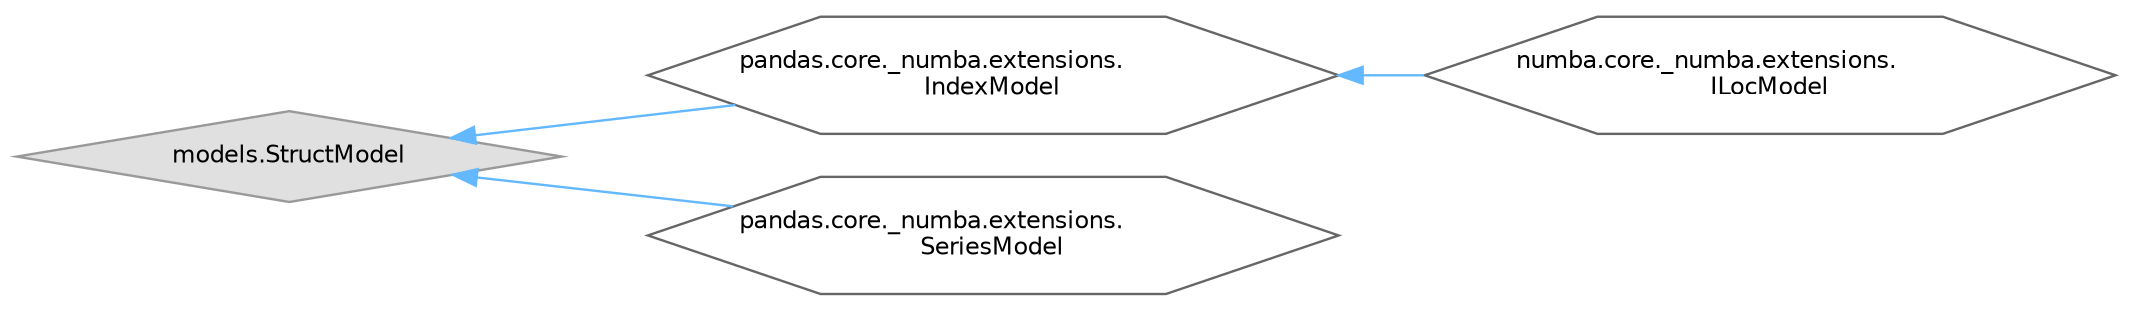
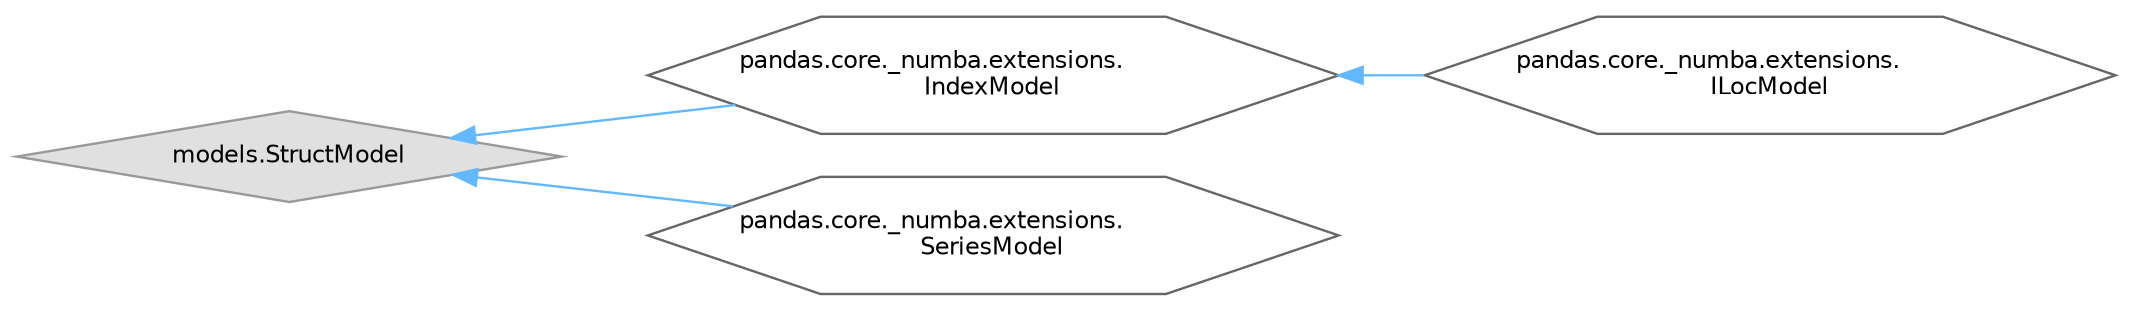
node "numba.core._numba.extensions. ILocModel": label "numba.core._numba.extensions. ILocModel" -> "pandas.core._numba.extensions. ILocModel"
